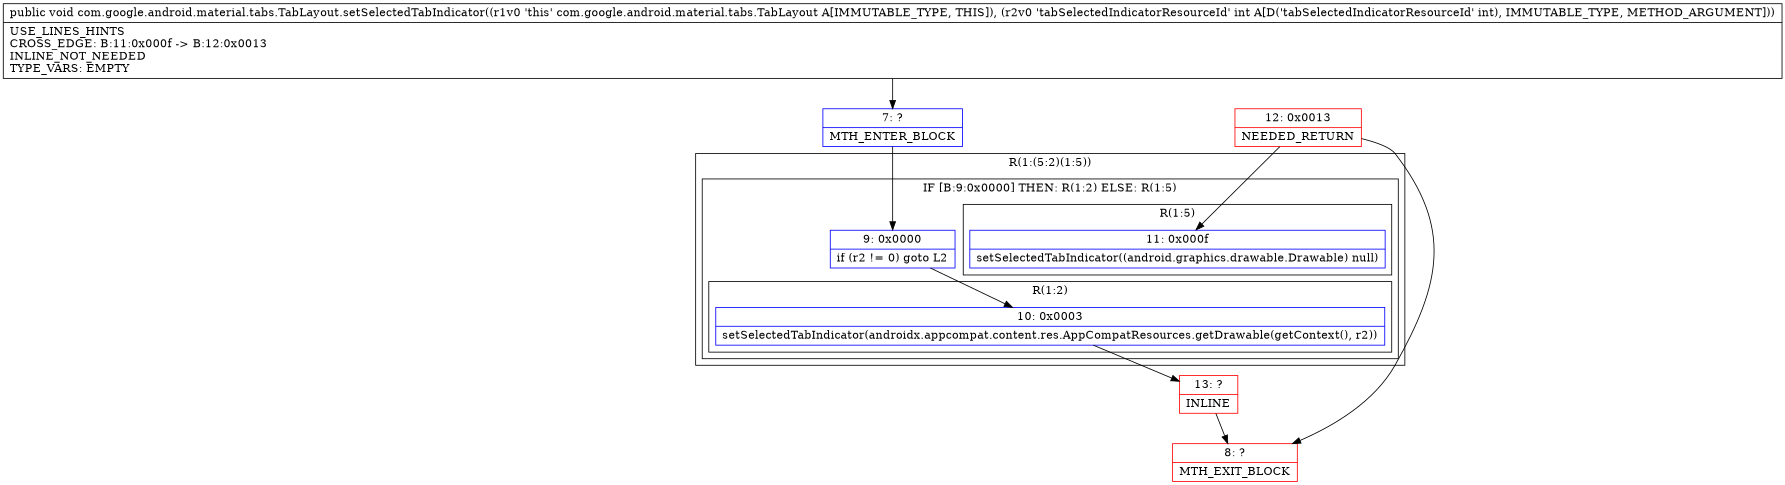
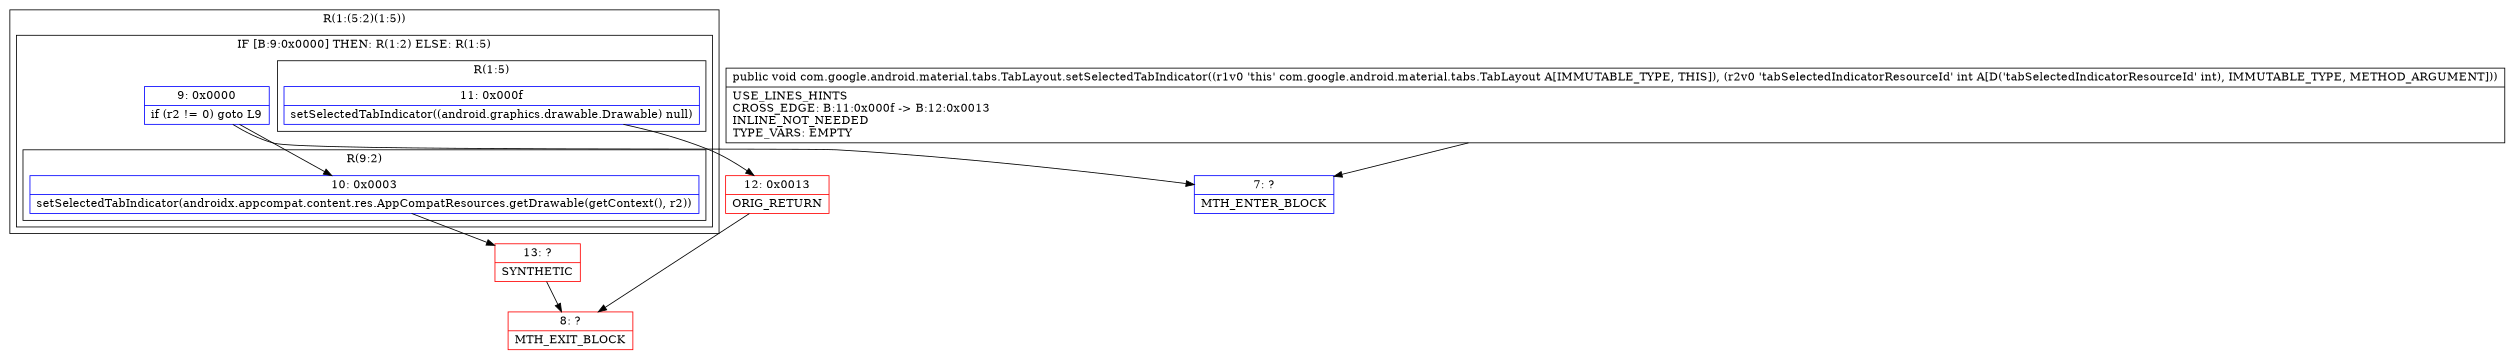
node "12: 0x0013": text "NEEDED_RETURN" -> "ORIG_RETURN"
edge "7: ?" -> "9: 0x0000": reversed
edge "12: 0x0013" -> "11: 0x000f": reversed
node "9: 0x0000": text "if (r2 != 0) goto L2" -> "if (r2 != 0) goto L9"
cluster "R(1:2)": label "R(1:2)" -> "R(9:2)"
node "13: ?": text "INLINE" -> "SYNTHETIC"
